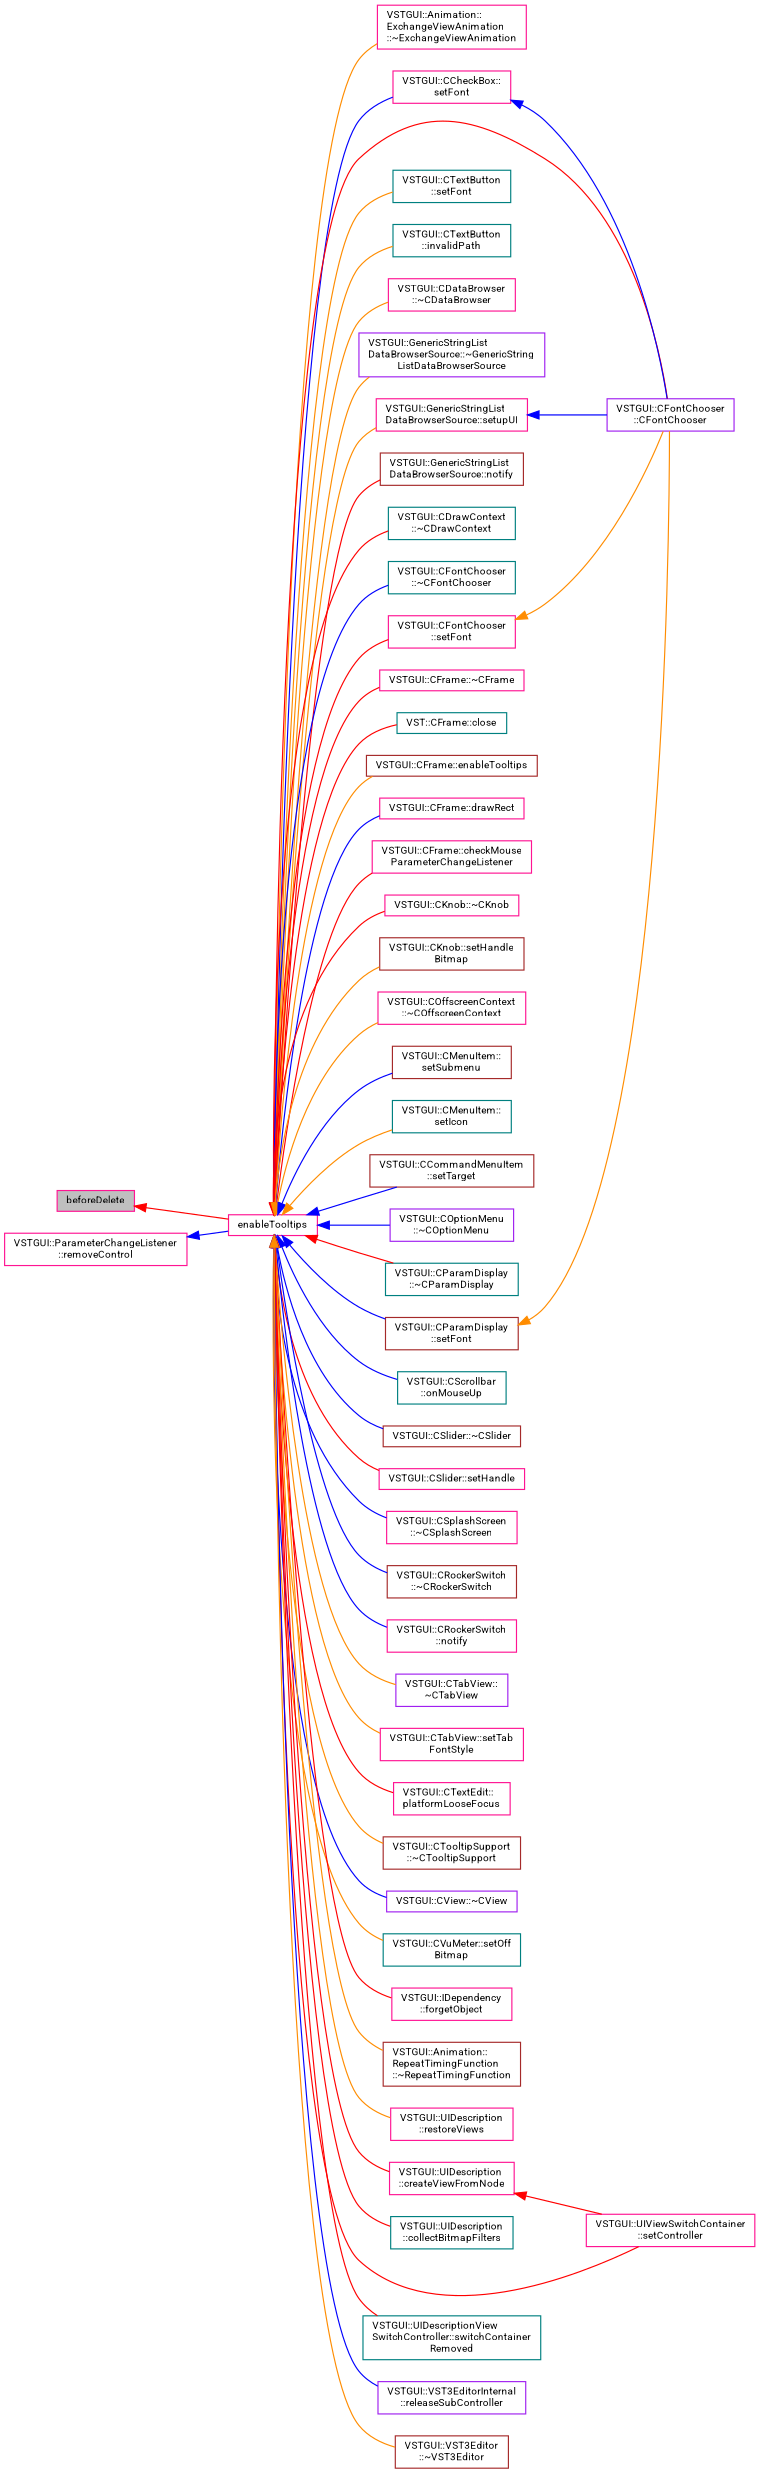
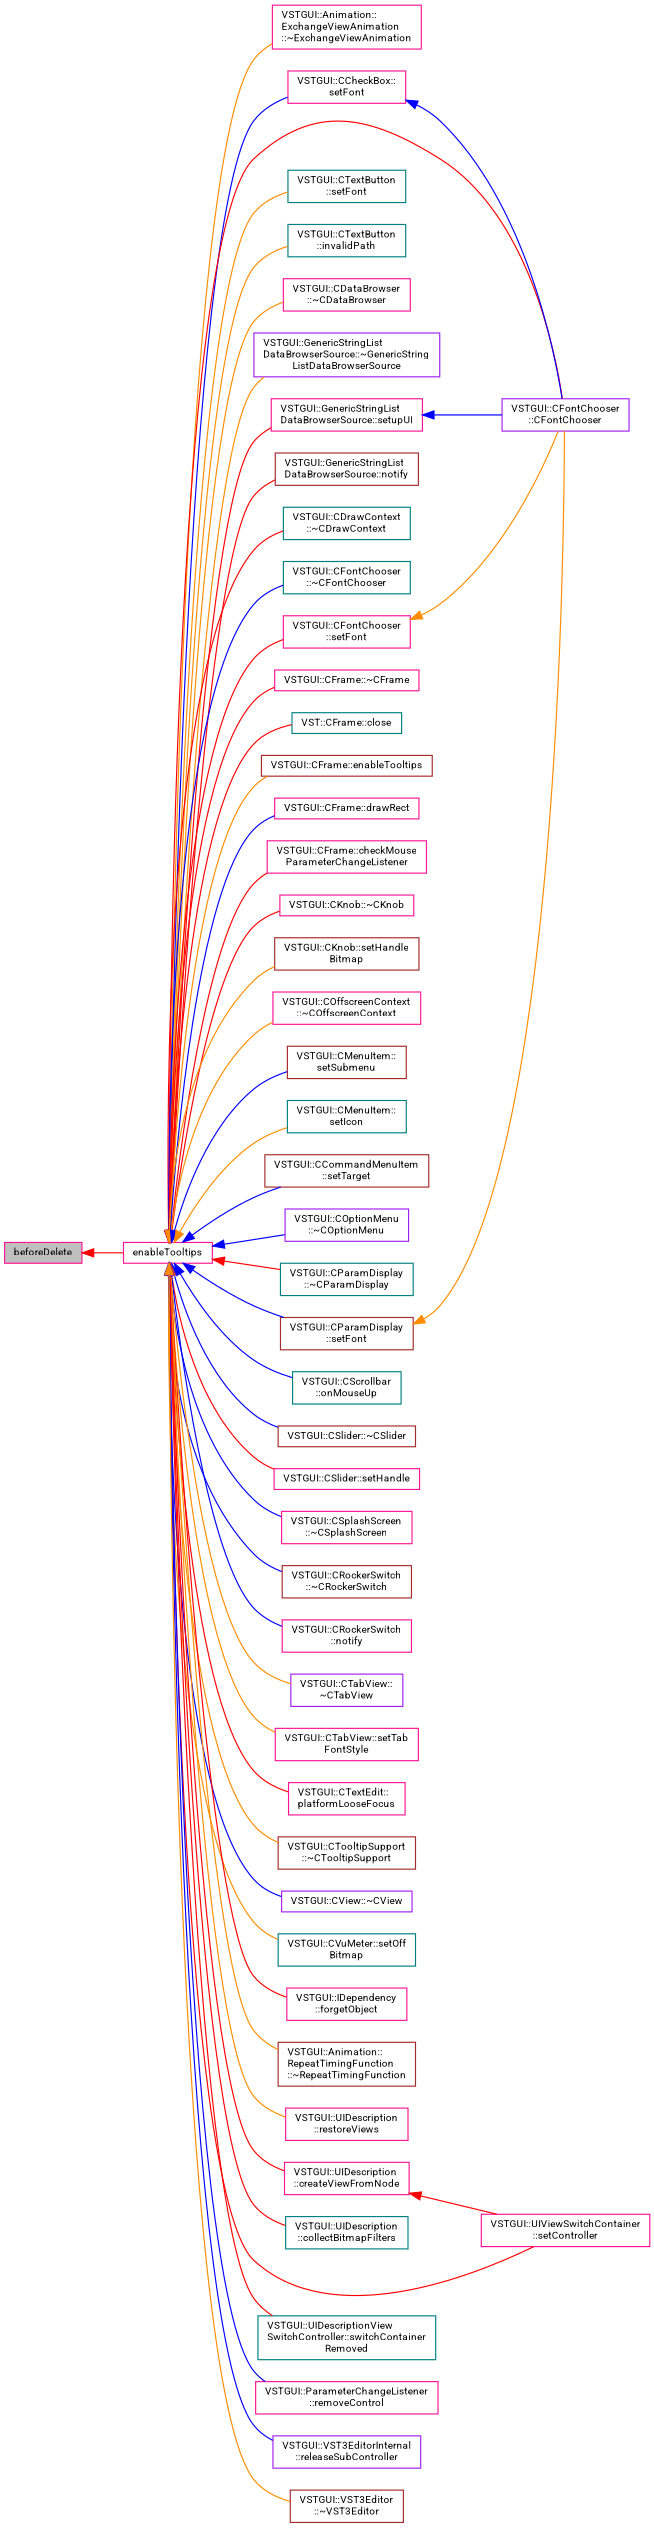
edge "VSTGUI::GenericStringList DataBrowserSource::setupUI" -> "enableTooltips": color darkorange -> red
edge "enableTooltips" -> "VSTGUI::ParameterChangeListener ::removeControl": reversed
